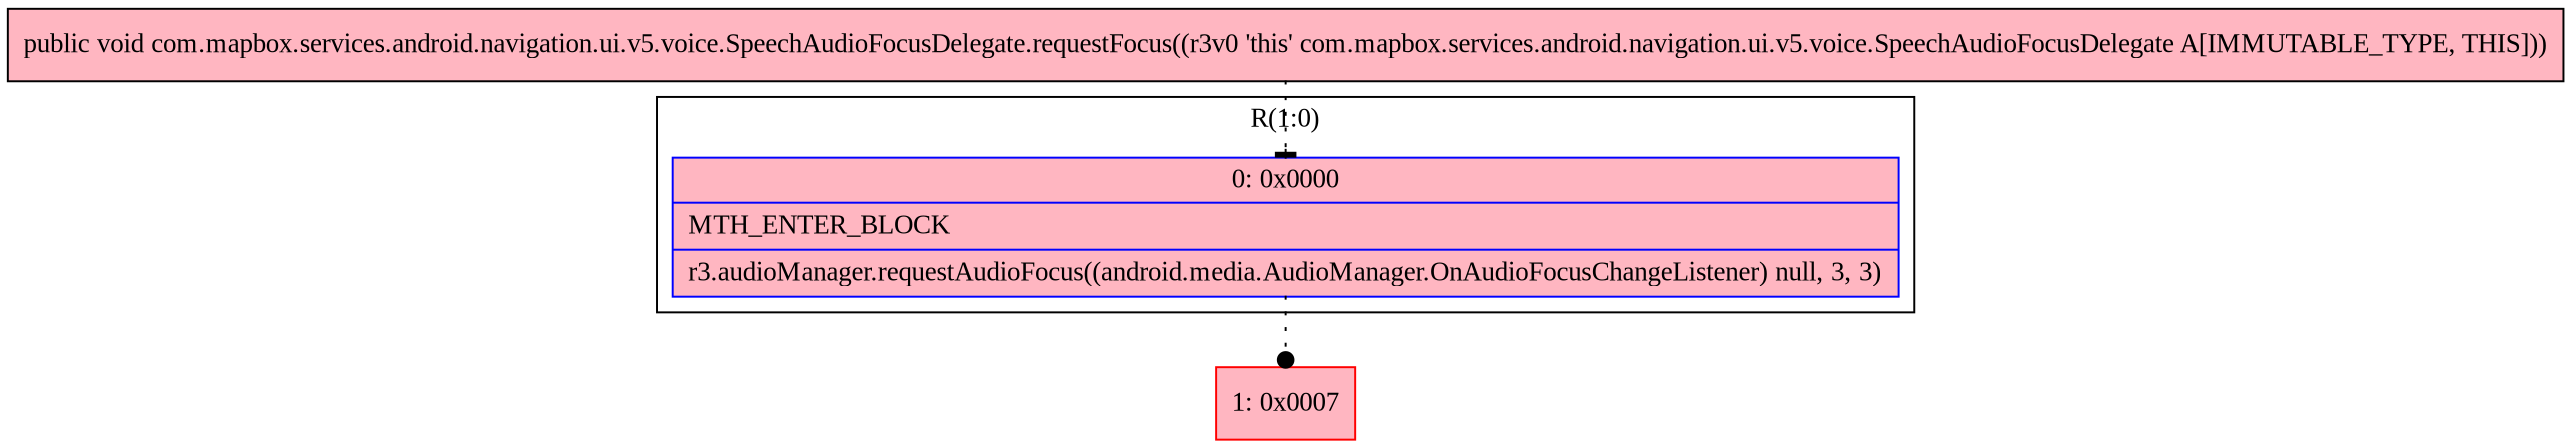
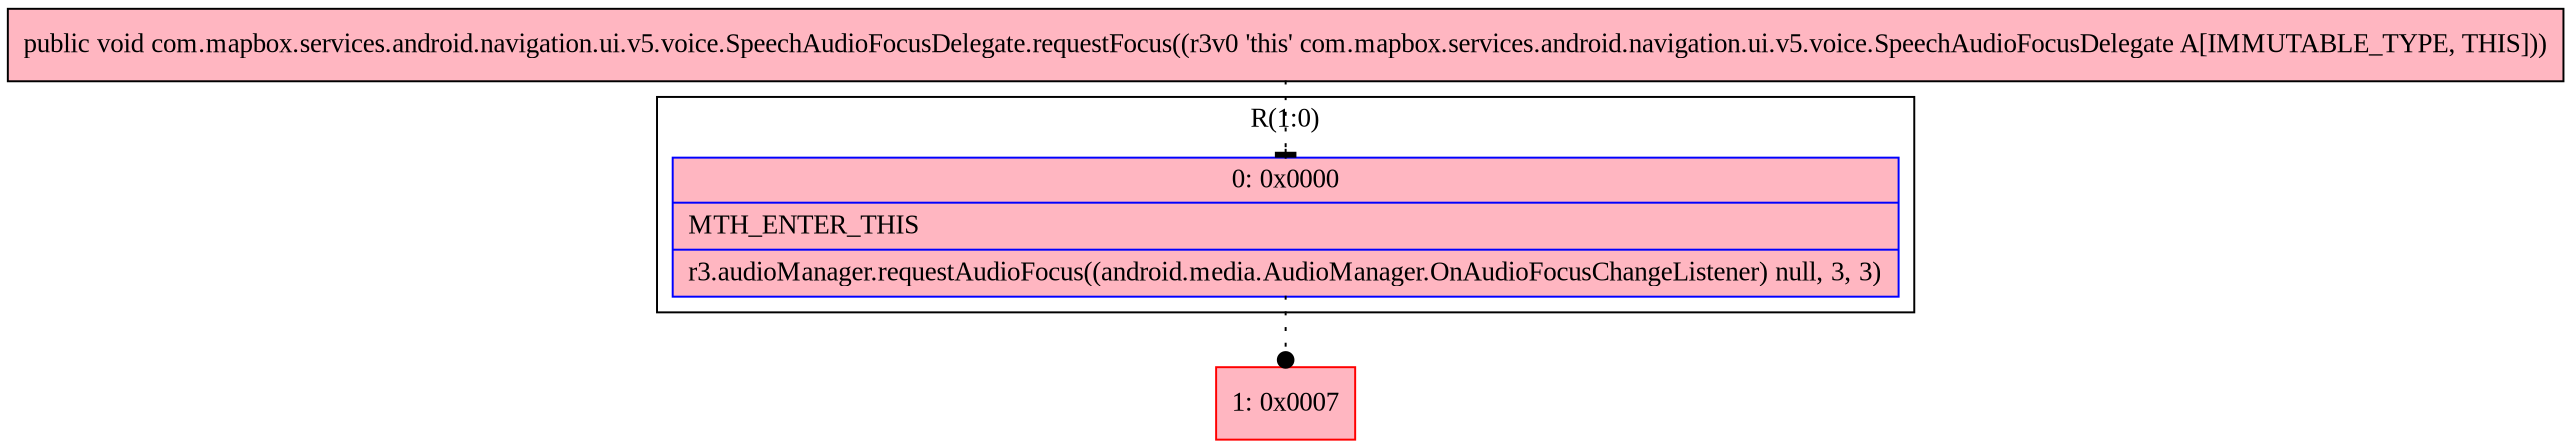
node "0: 0x0000": text "MTH_ENTER_BLOCK" -> "MTH_ENTER_THIS"
